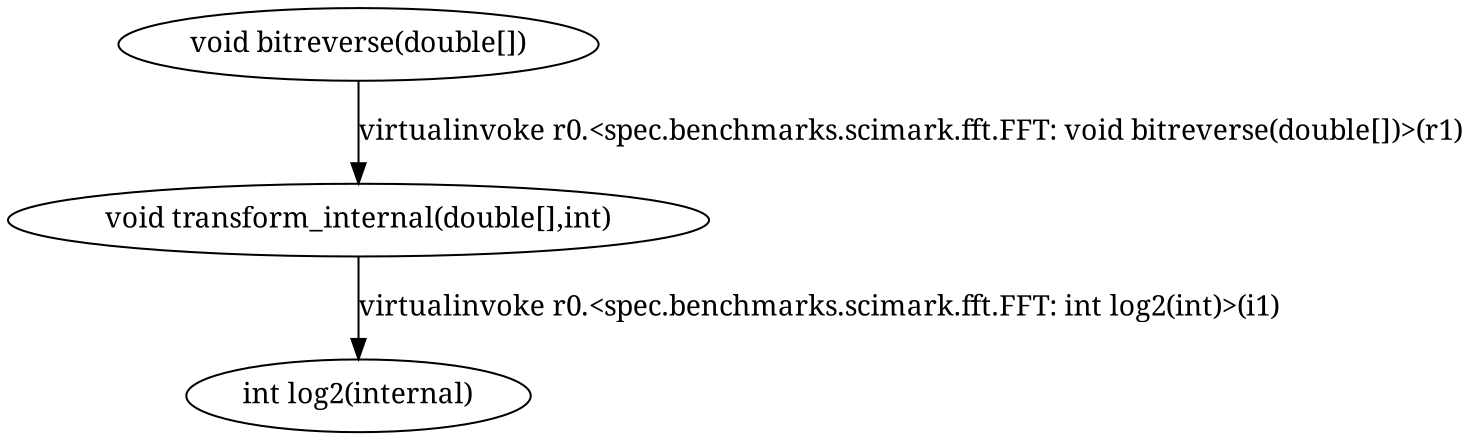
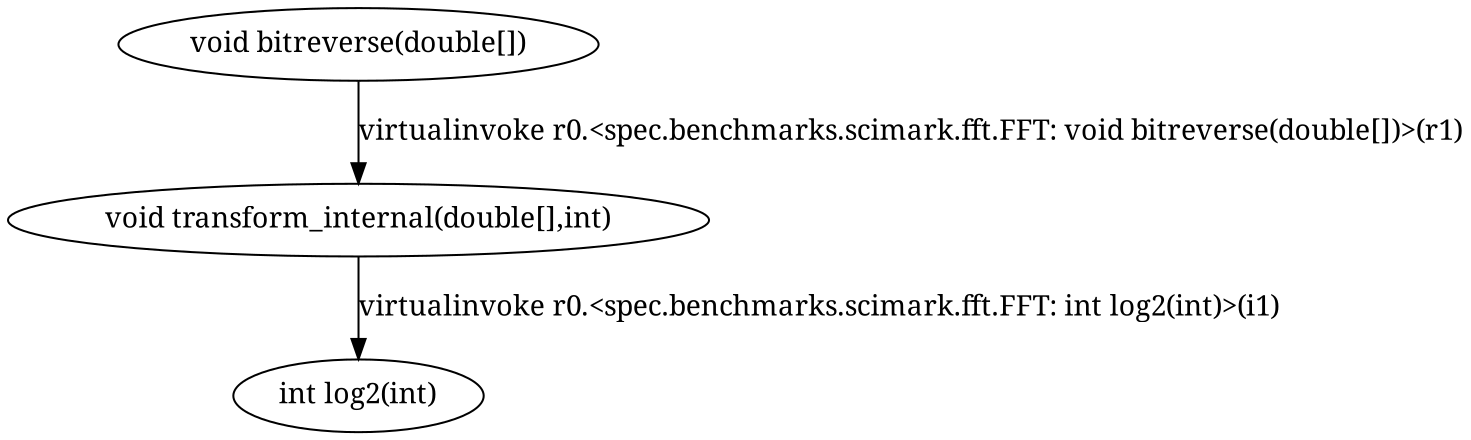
node "int log2(internal)": label "int log2(internal)" -> "int log2(int)"
